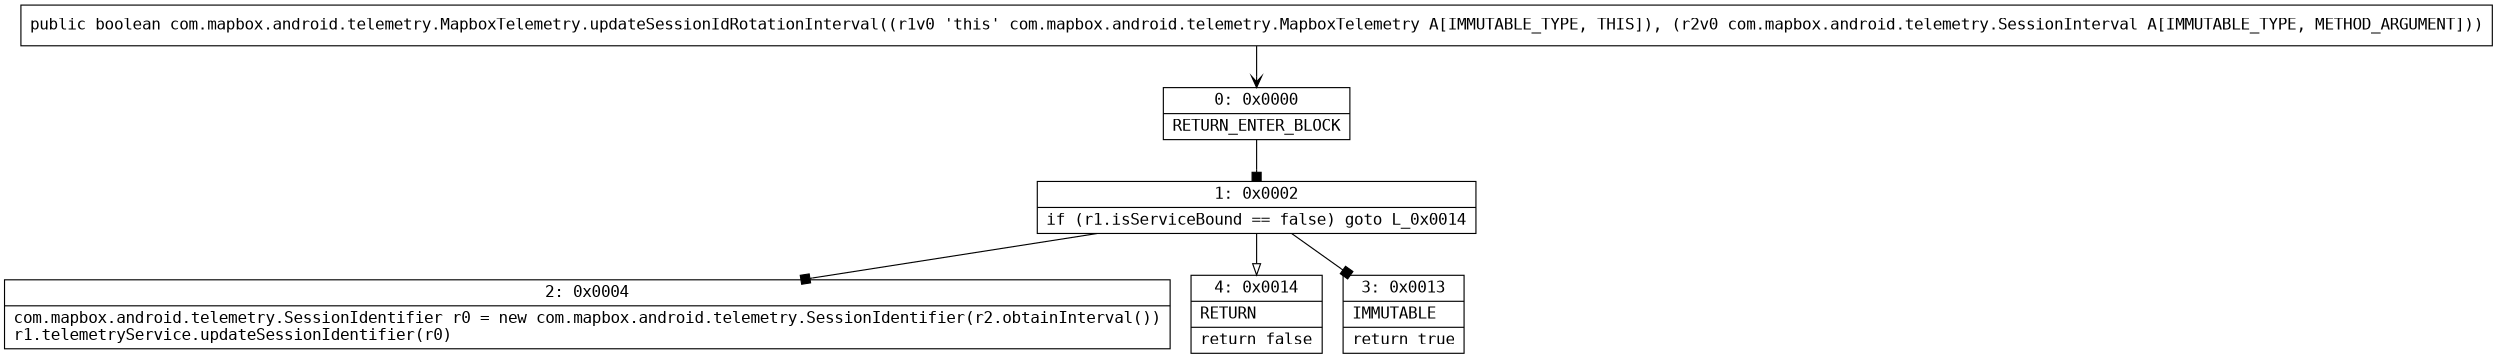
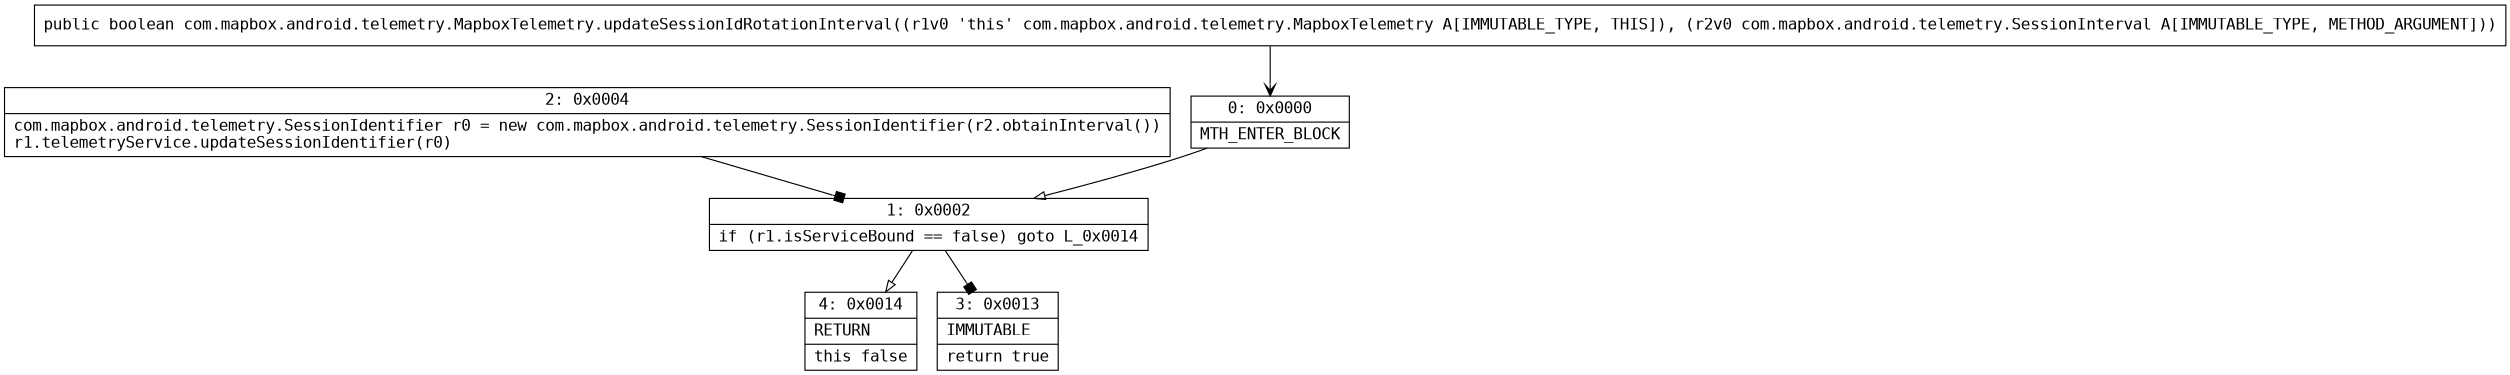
node "0: 0x0000": text "RETURN_ENTER_BLOCK" -> "MTH_ENTER_BLOCK"
edge "0: 0x0000" -> "1: 0x0002": arrowhead box -> onormal
edge "1: 0x0002" -> "2: 0x0004": reversed
node "4: 0x0014": text "return false" -> "this false"
